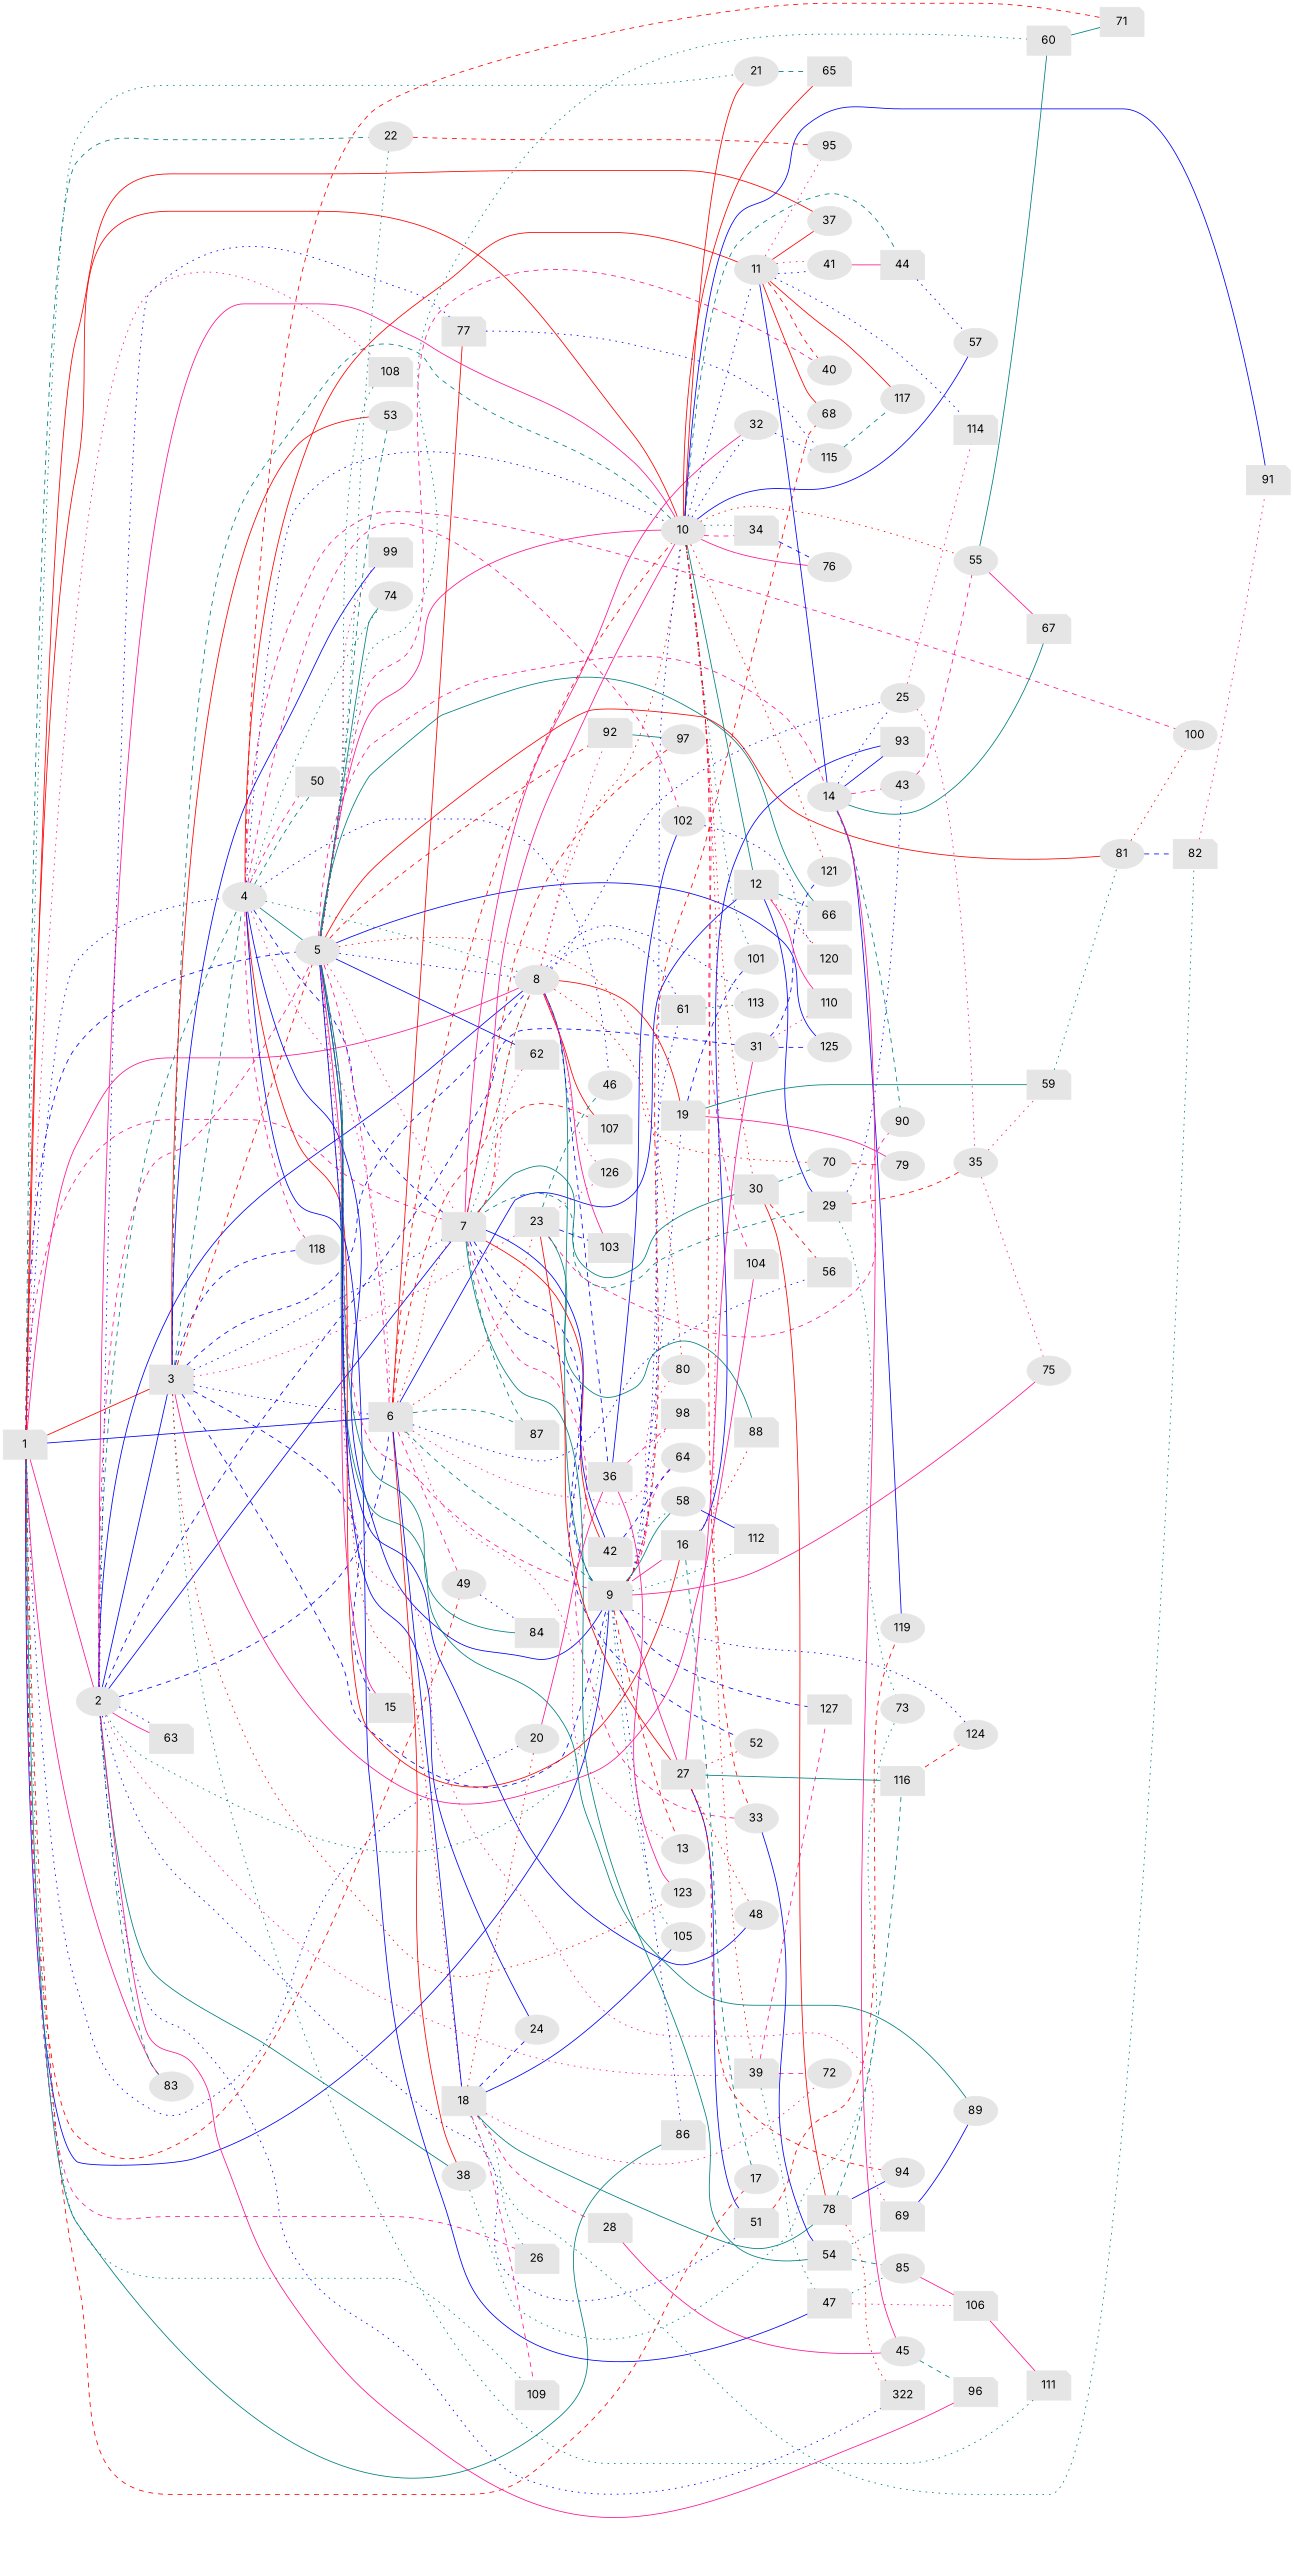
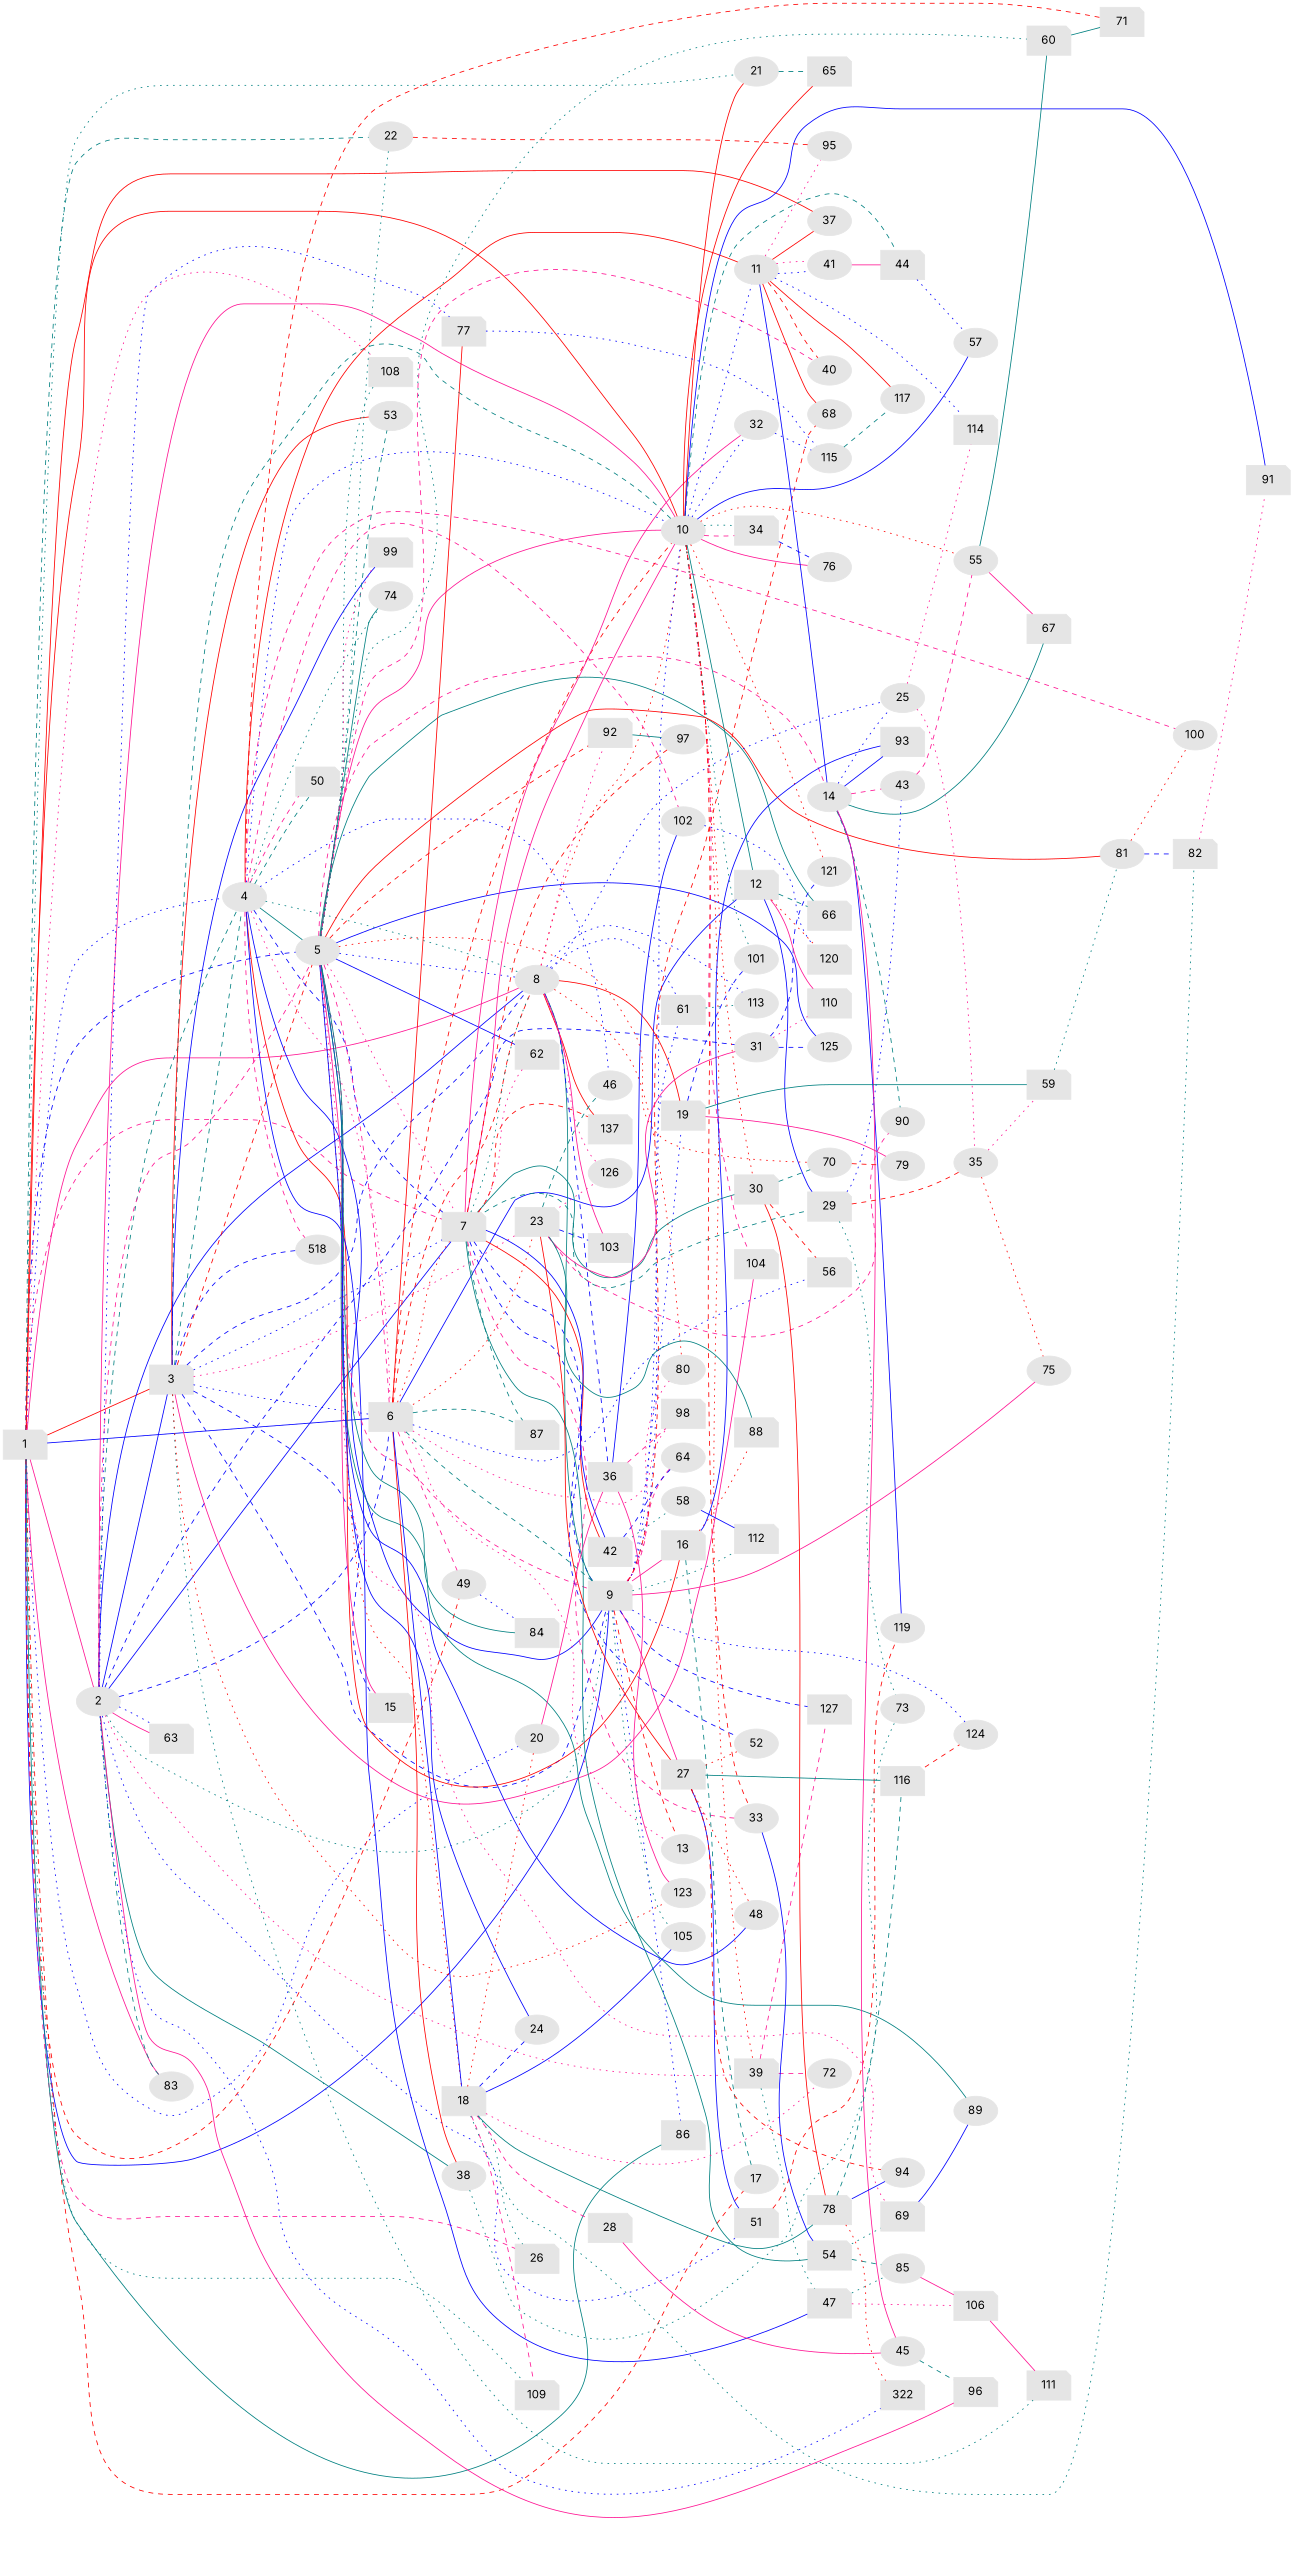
node "107": label "107" -> "137"
node "118": label "118" -> "518"
edge "35" -- "75": color deeppink -> red
edge "31" -- "27": now "31" -- "23"
edge "58" -- "9": removed
